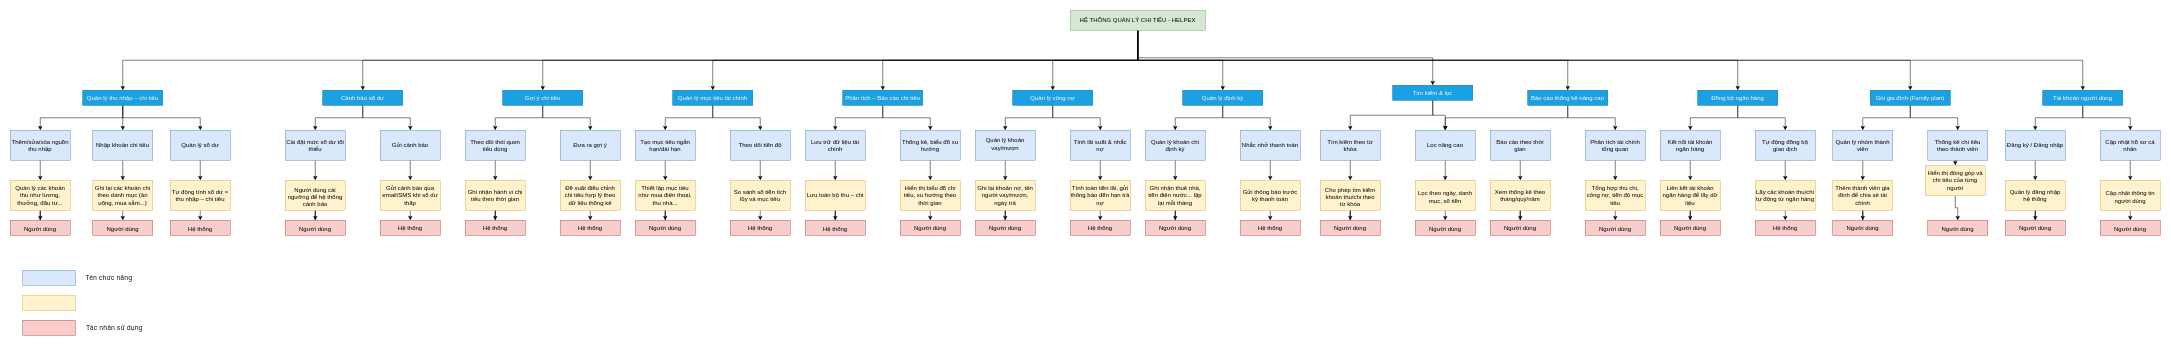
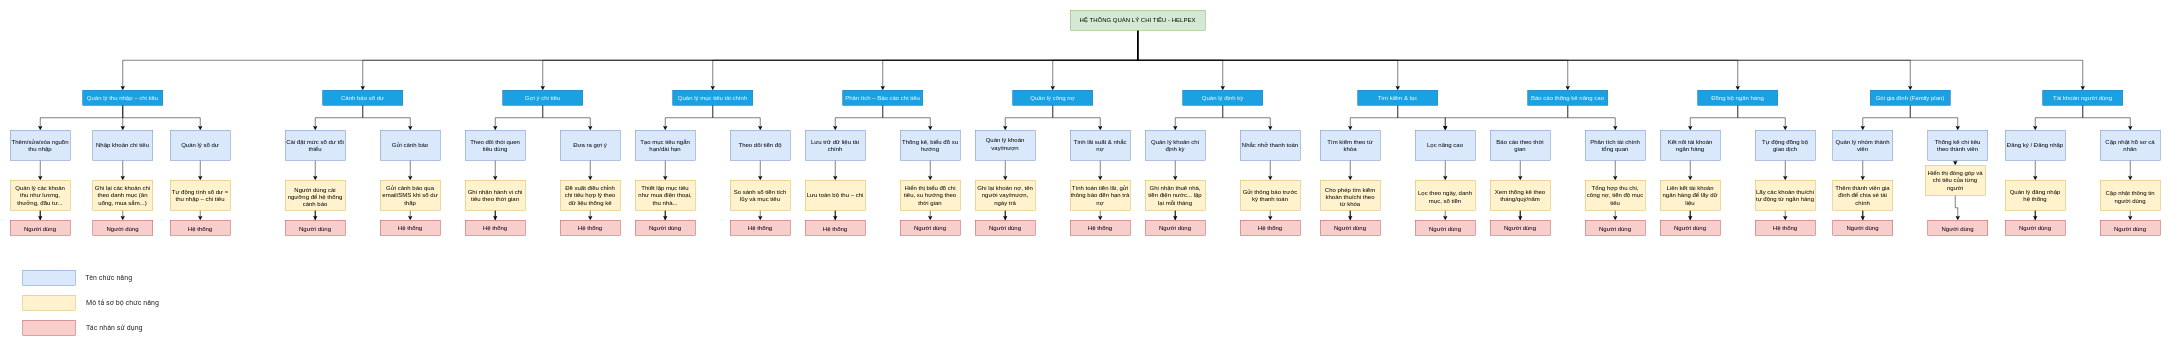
node "Tìm kiếm & lọc": moved (1433, 93) -> (1398, 98)
node "Mô tả sơ bộ chức năng": added
